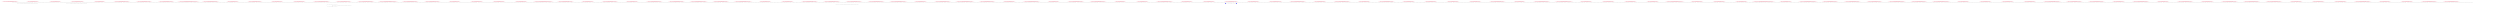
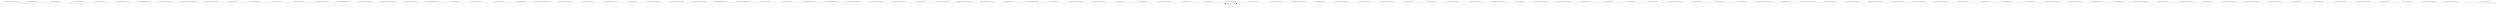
node "id:27 HopCount: -2 owner uid: owner group id: /FI_UNKNOWN": added
